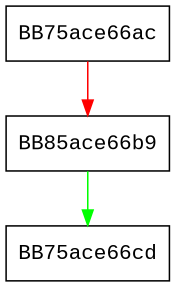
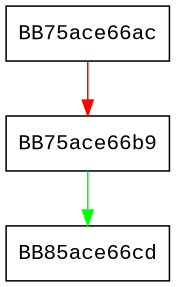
node "BB85ace66b9": label "BB85ace66b9" -> "BB75ace66b9"
node "BB75ace66cd": label "BB75ace66cd" -> "BB85ace66cd"
